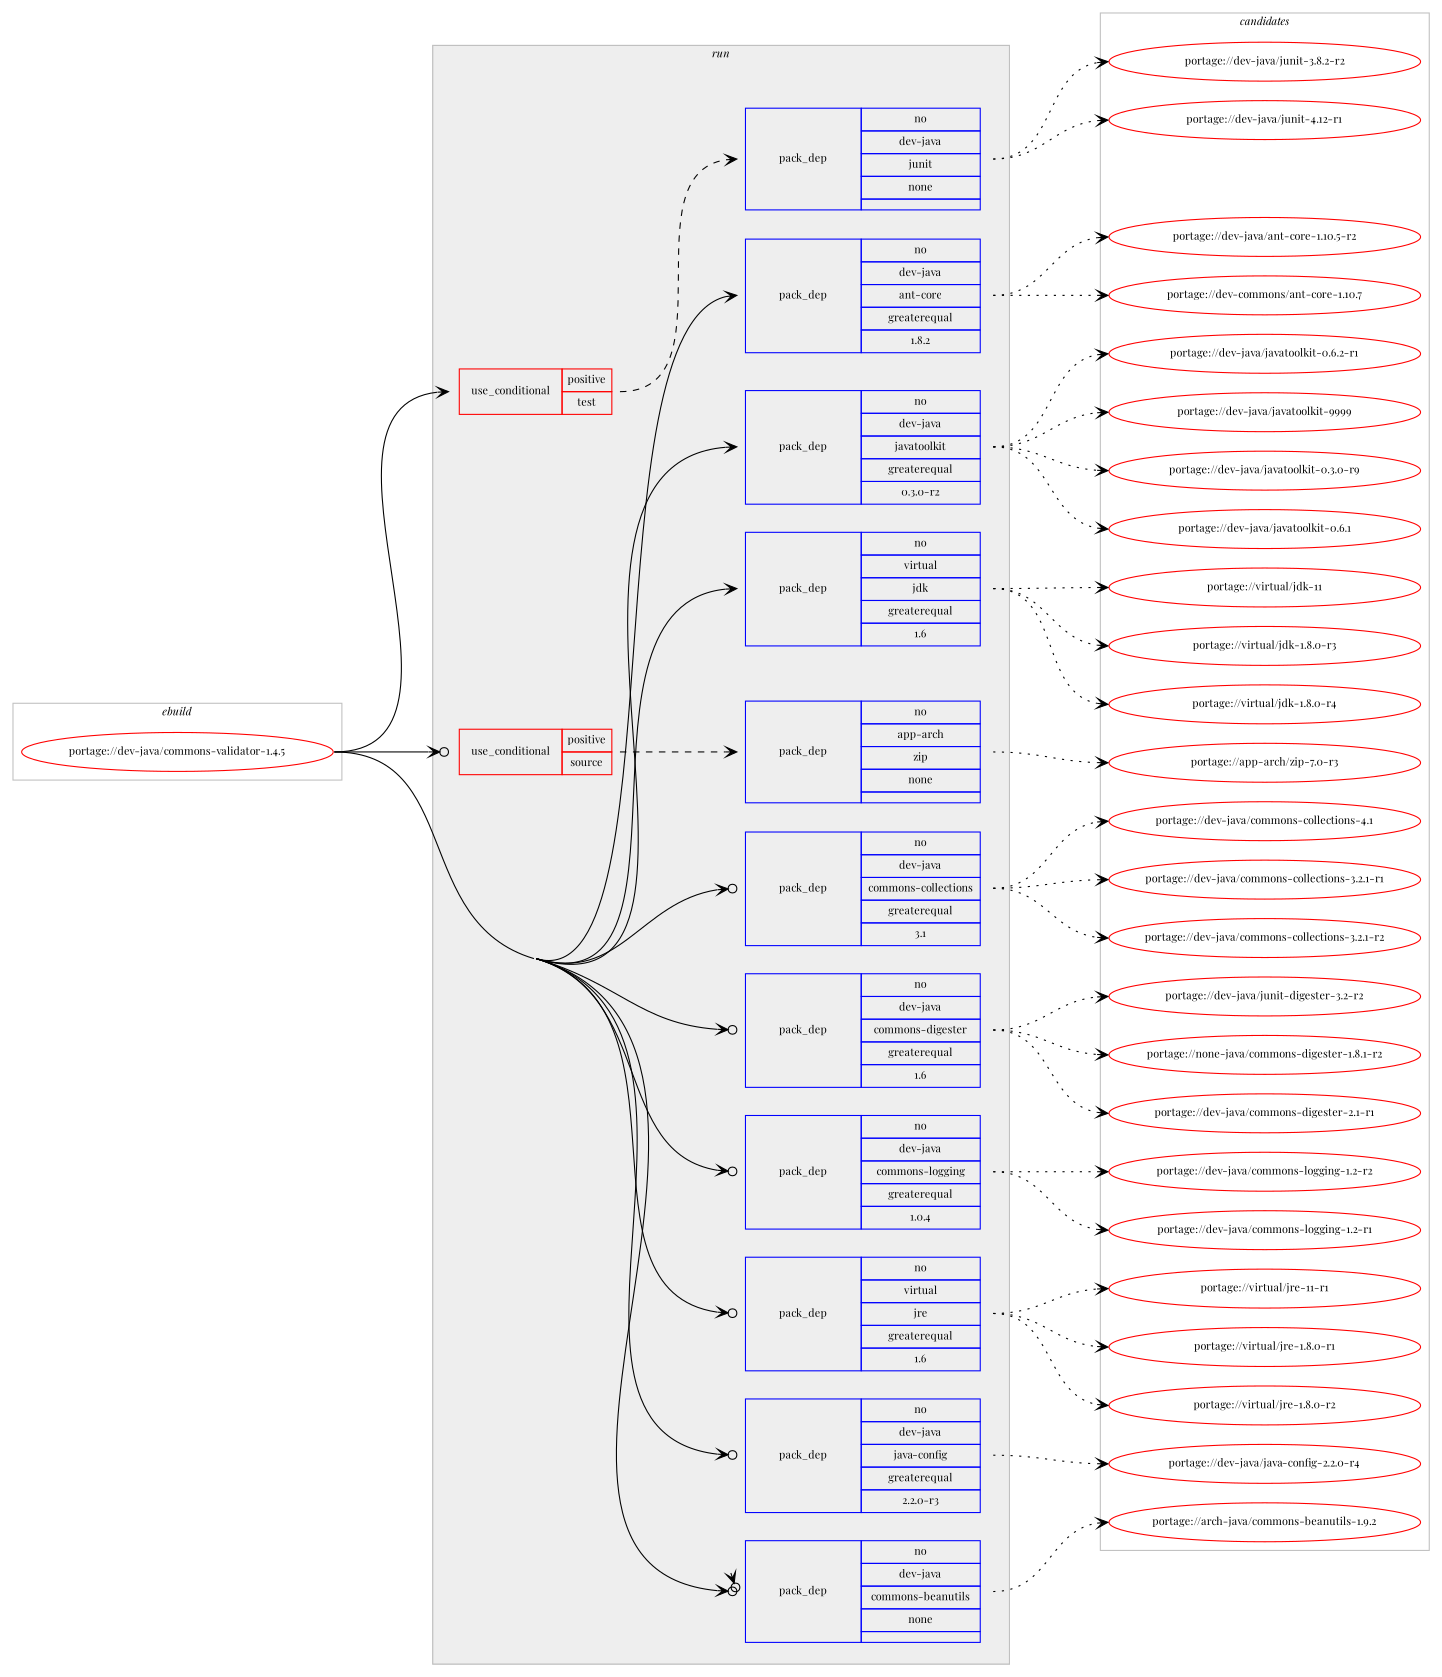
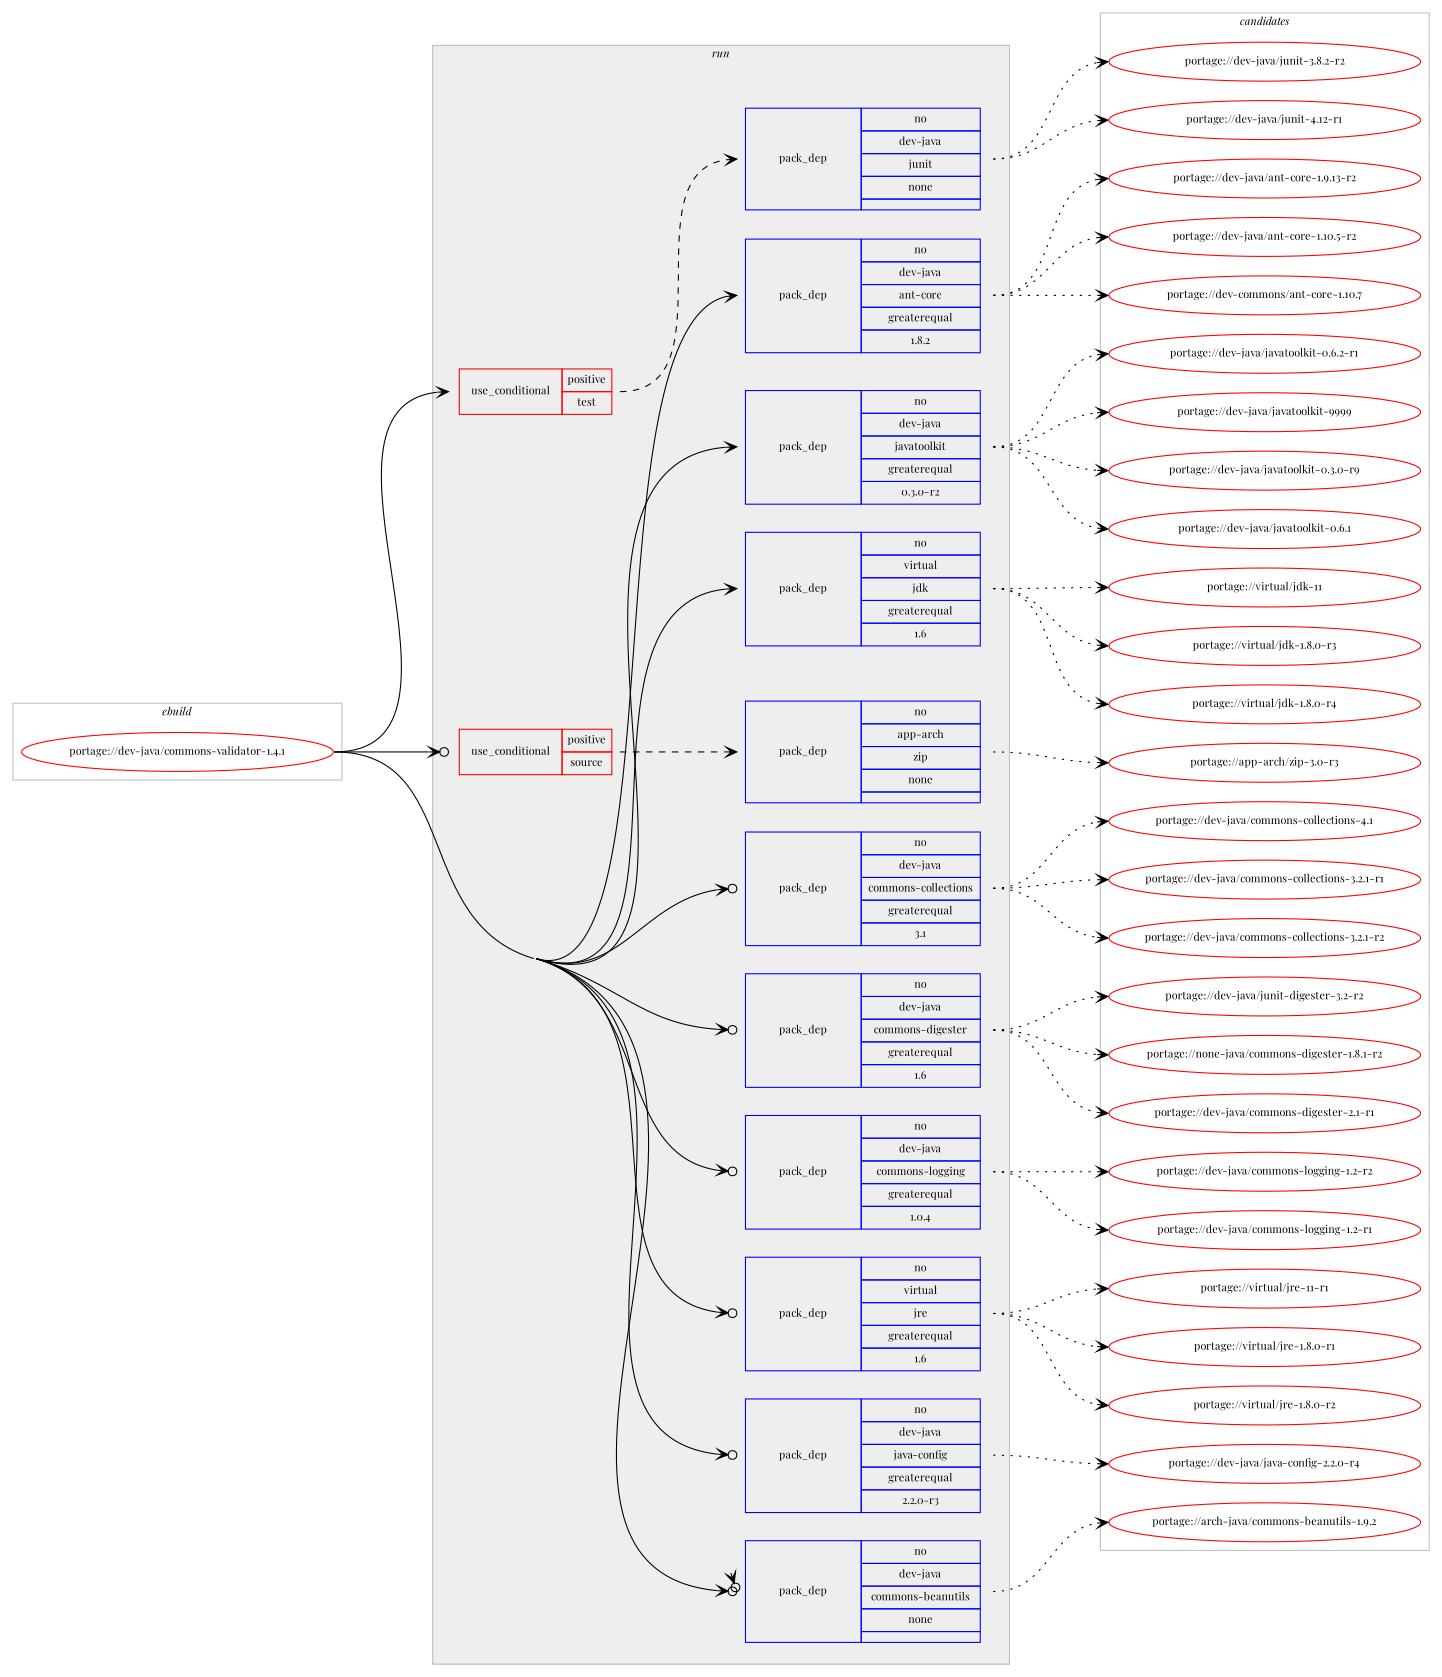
node "portage://dev-java/ant-core-1.9.13-r2": added
node "portage://dev-java/commons-validator-1.4.5": label "portage://dev-java/commons-validator-1.4.5" -> "portage://dev-java/commons-validator-1.4.1"
node "portage://app-arch/zip-7.0-r3": label "portage://app-arch/zip-7.0-r3" -> "portage://app-arch/zip-3.0-r3"
